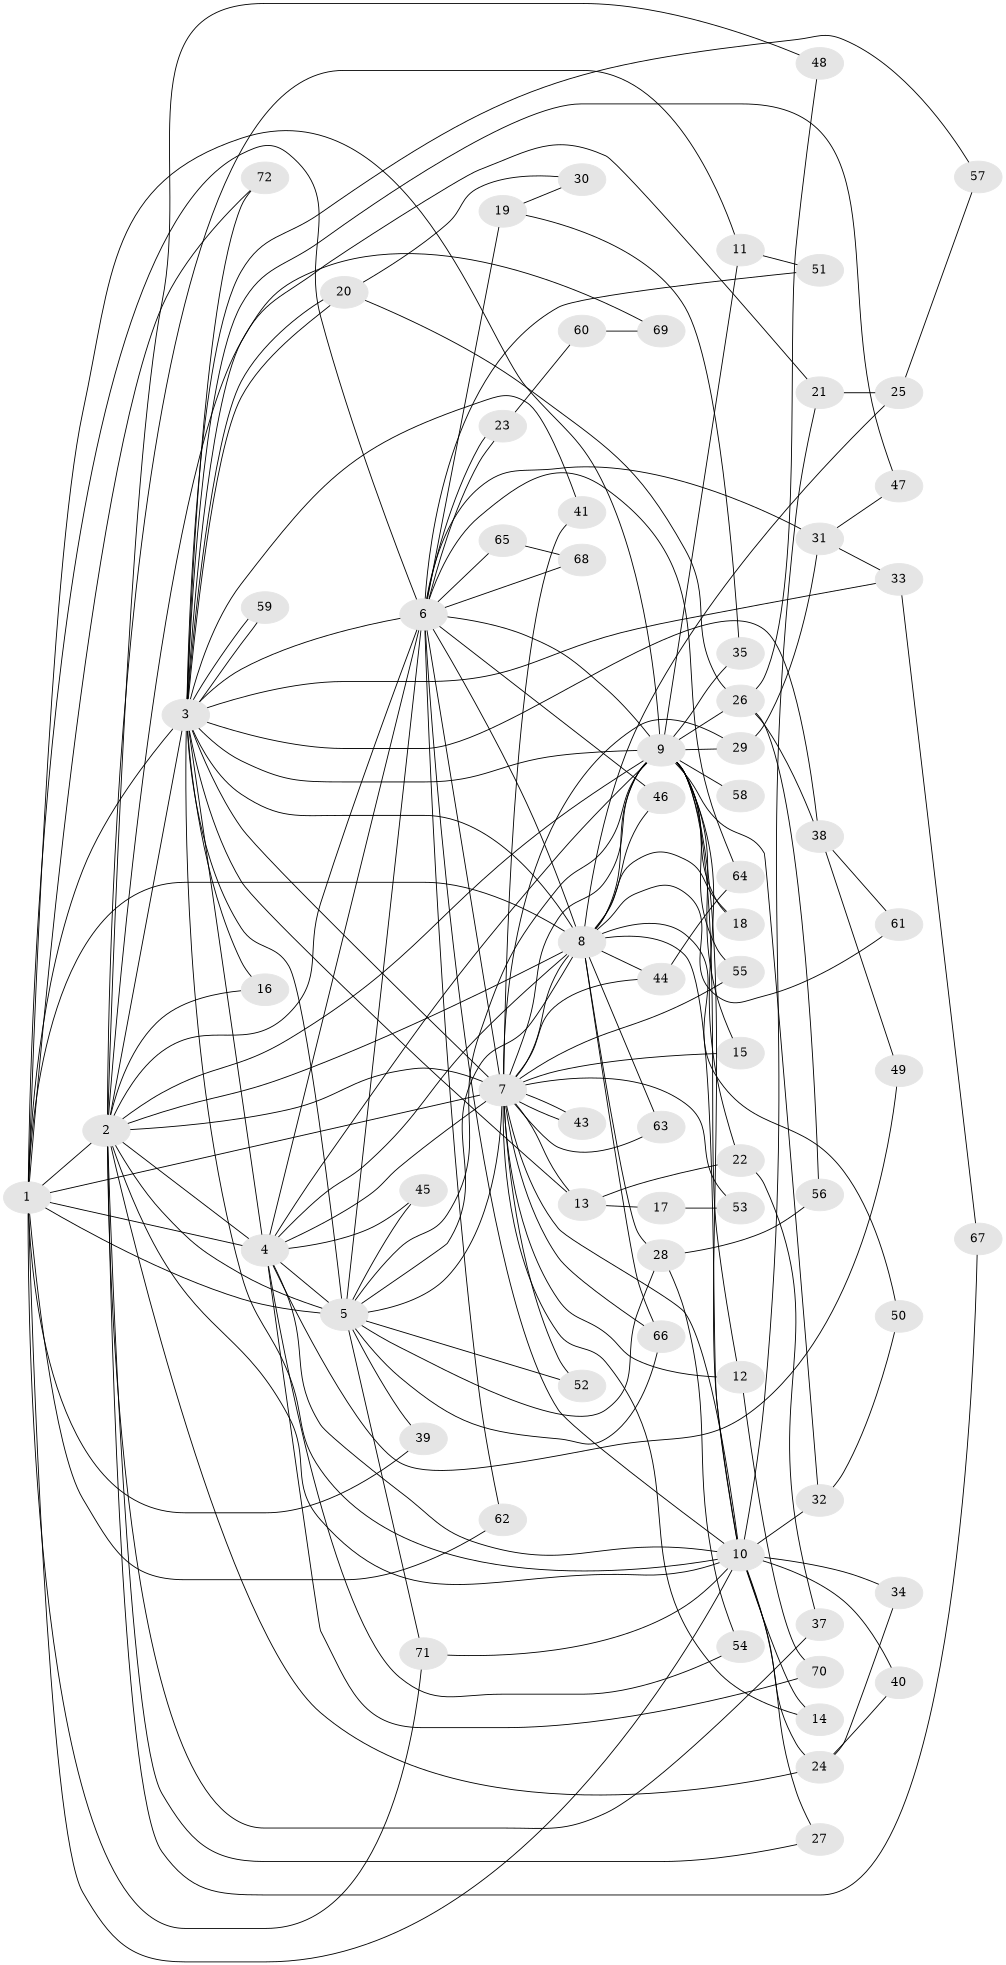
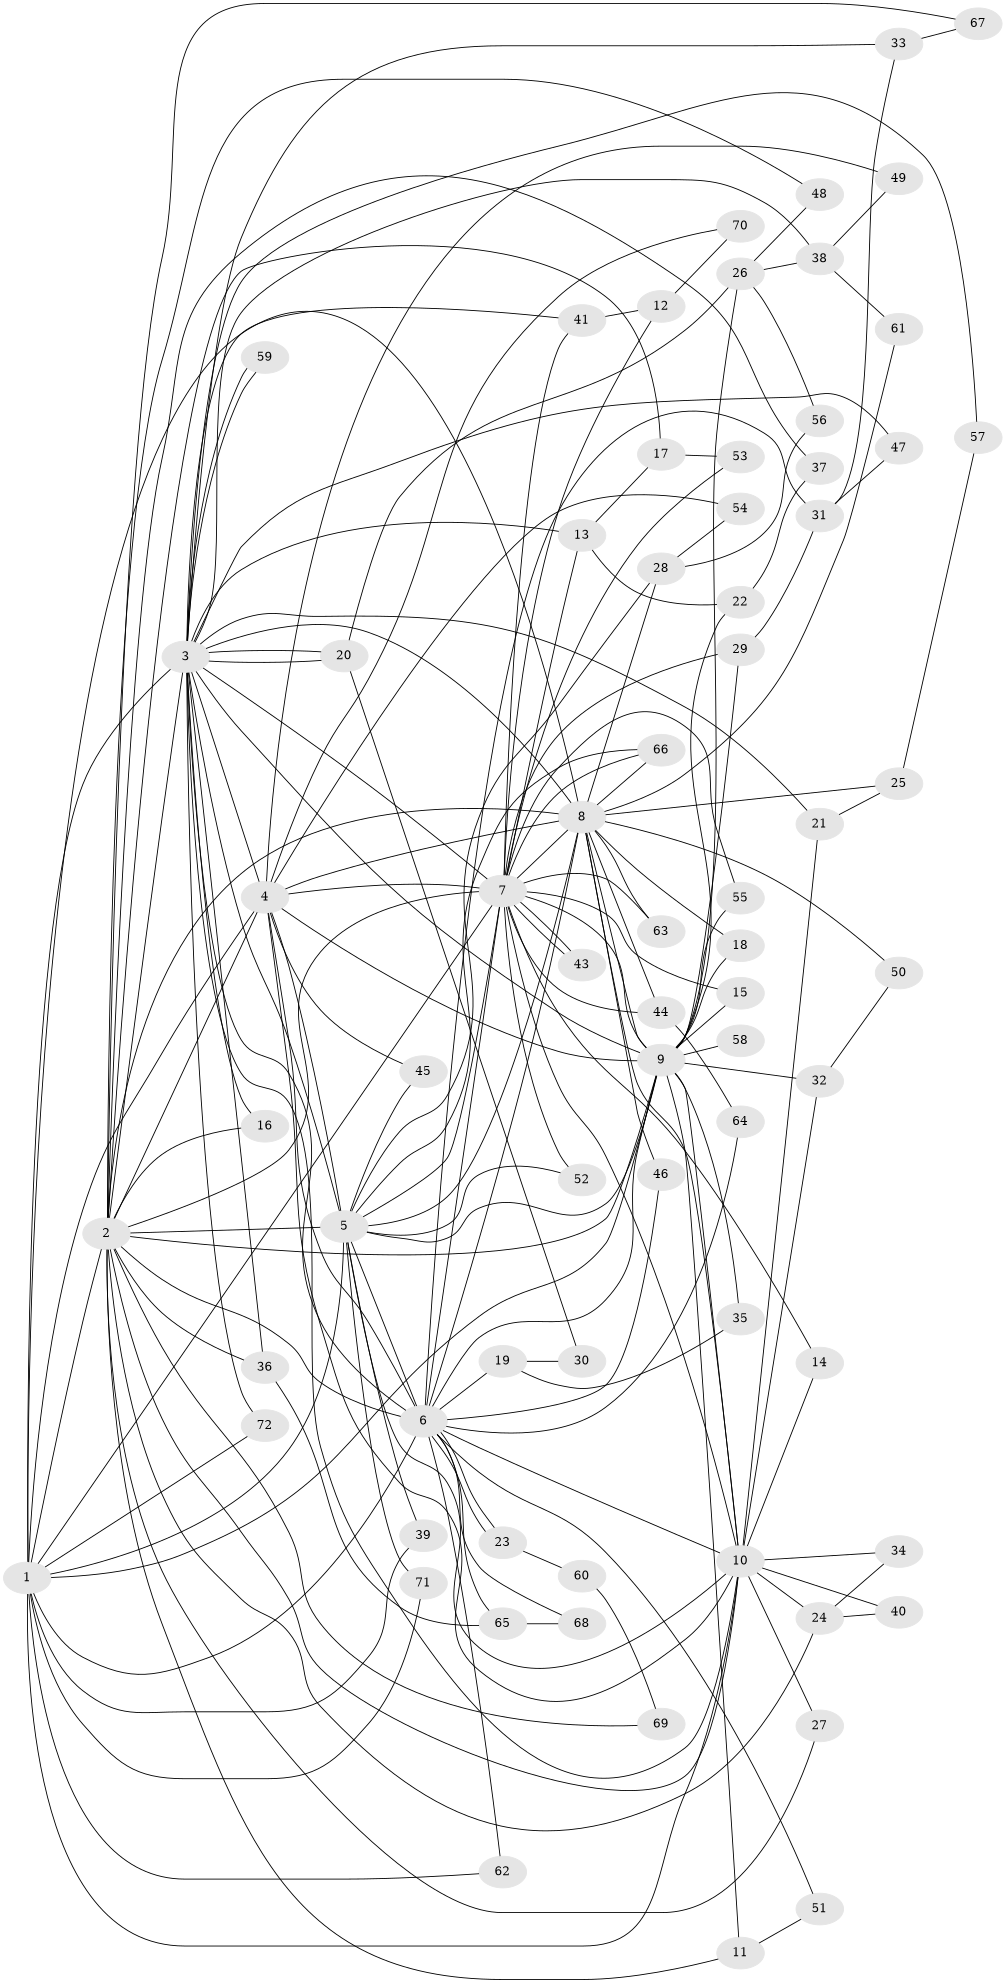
edge "17" -- "2": added
edge "9" -- "12": now "41" -- "12"
node "36": added
edge "10" -- "71": now "10" -- "5"
